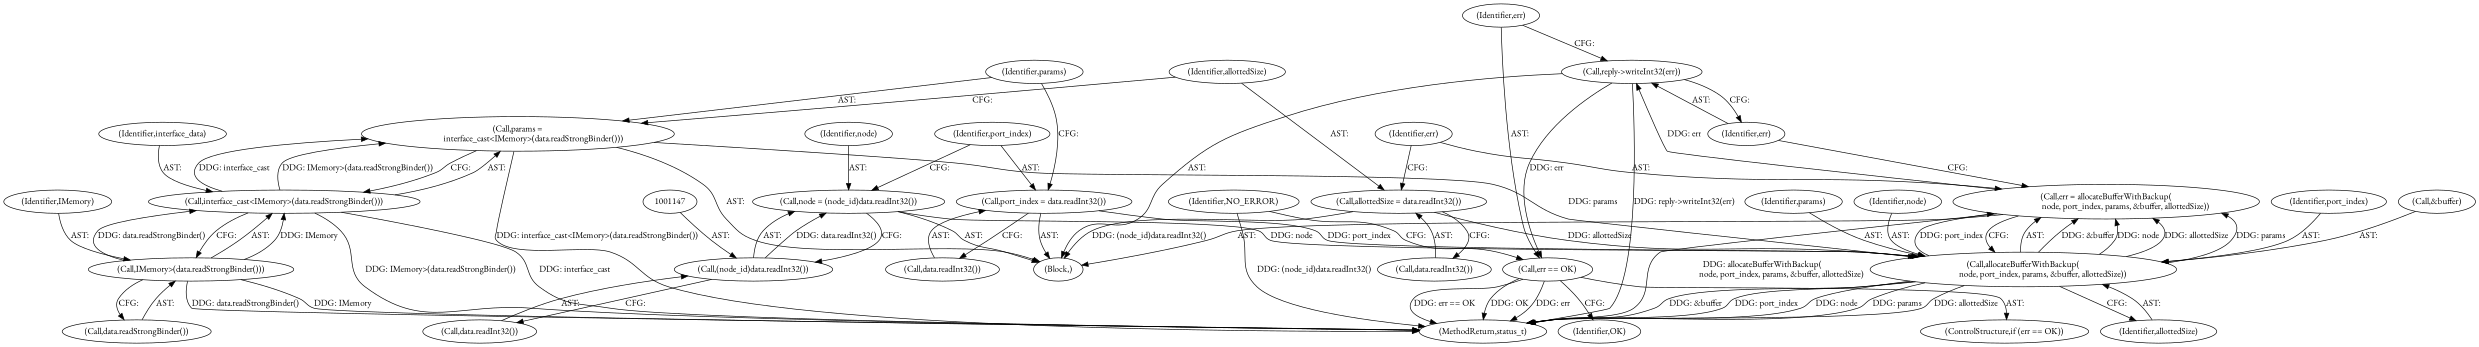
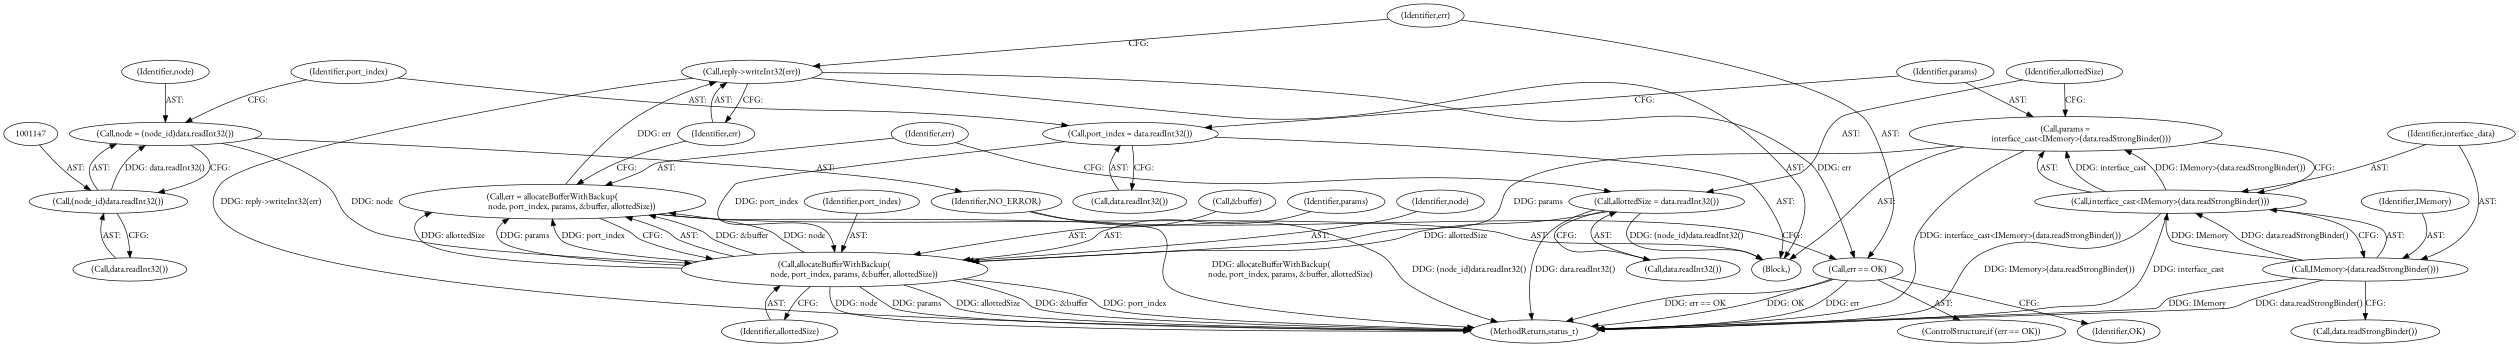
edge "(Call,node = (node_id)data.readInt32())" -> "(Block,)": now "(Call,node = (node_id)data.readInt32())" -> "(Identifier,NO_ERROR)"
edge "(Call,allottedSize = data.readInt32())" -> "(MethodReturn,status_t)": added, label "DDG: data.readInt32()"
edge "(Call,data.readStrongBinder())" -> "(Call,IMemory>(data.readStrongBinder()))": now "(Identifier,interface_data)" -> "(Call,IMemory>(data.readStrongBinder()))"
